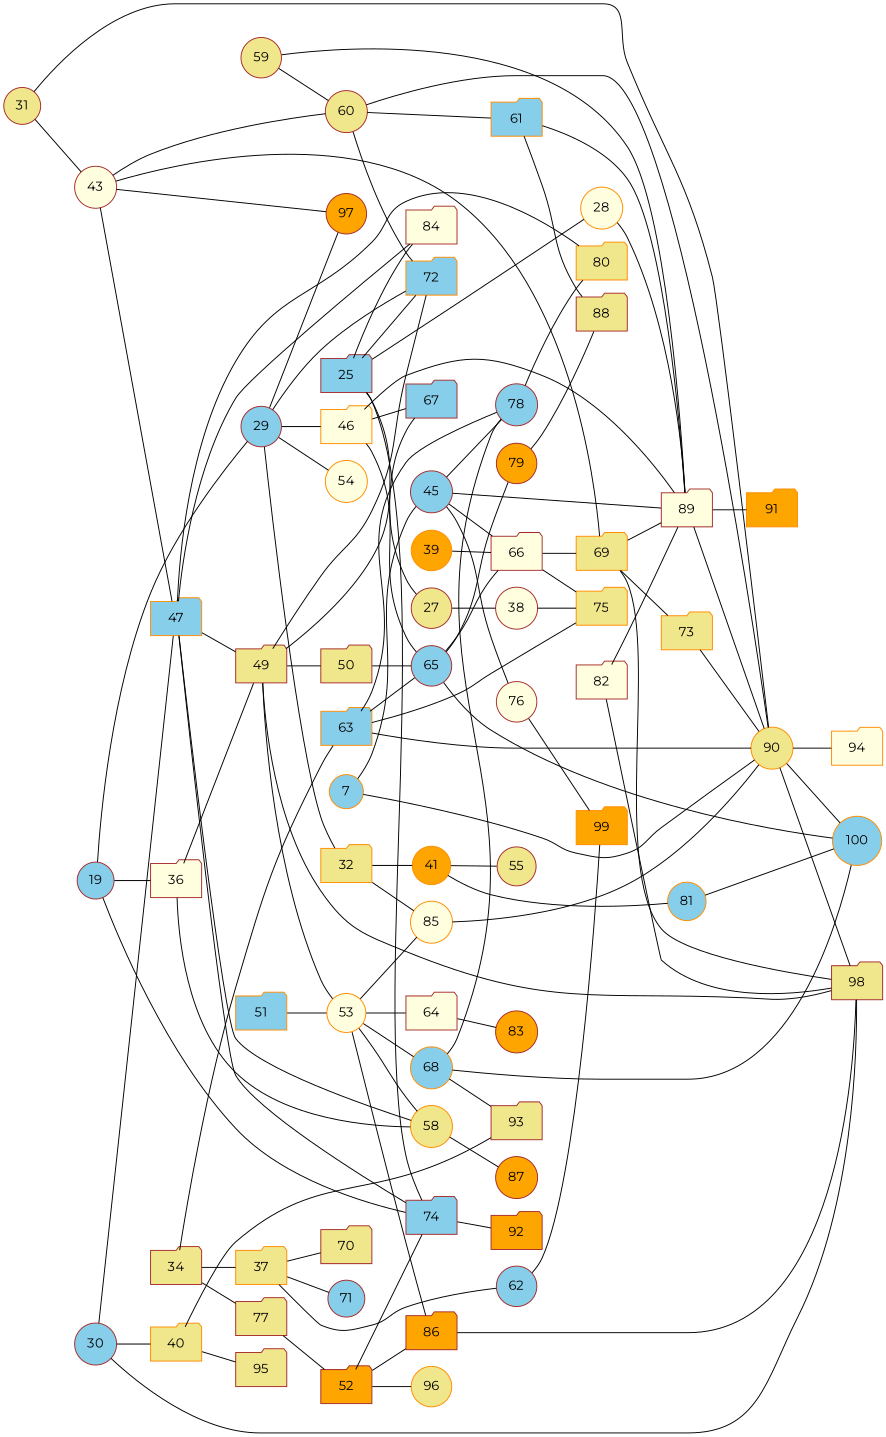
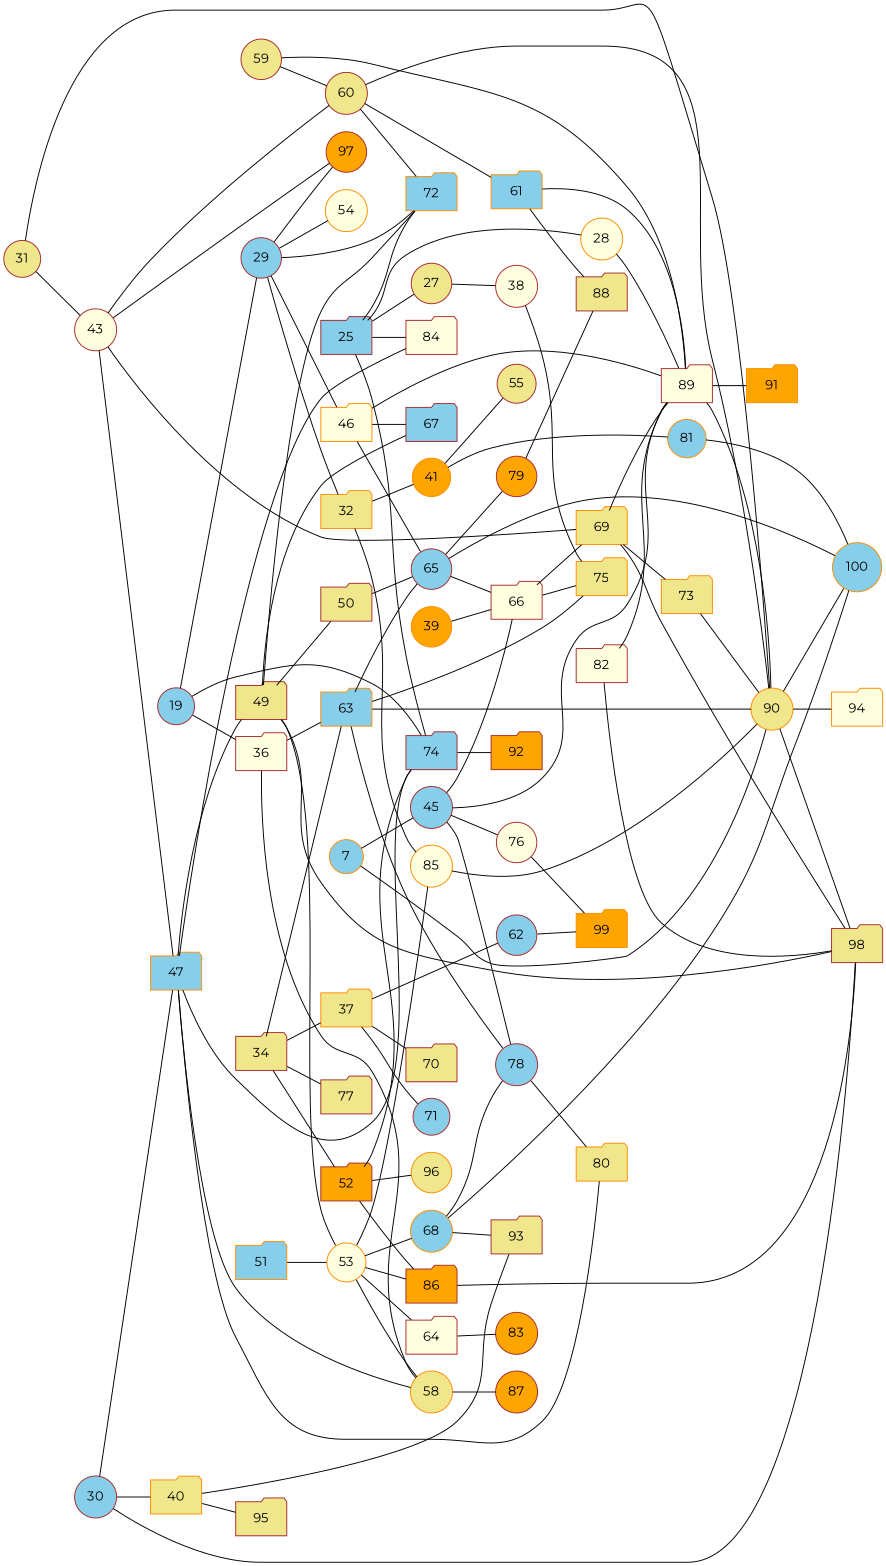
edge "49" -- "36": now "63" -- "36"
edge "77" -- "52": now "34" -- "52"
